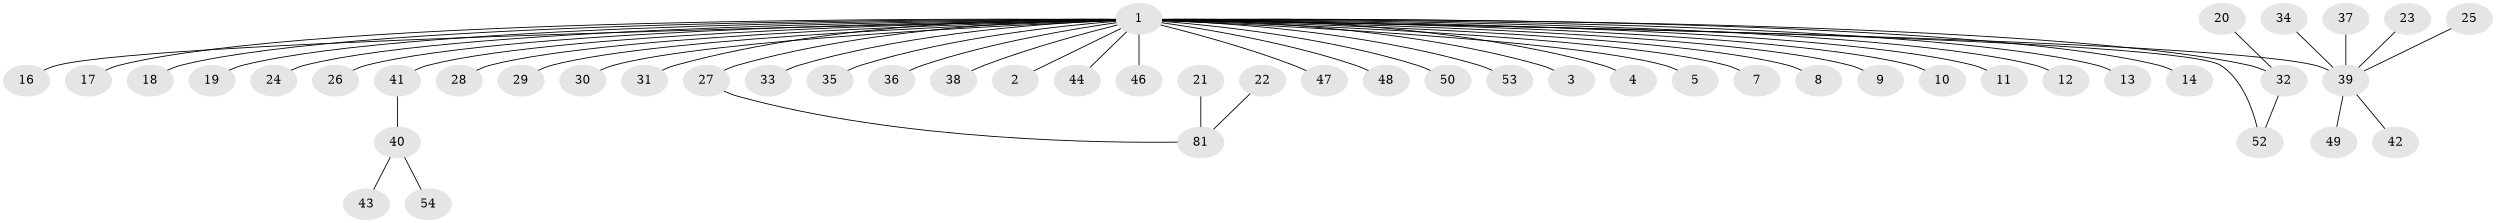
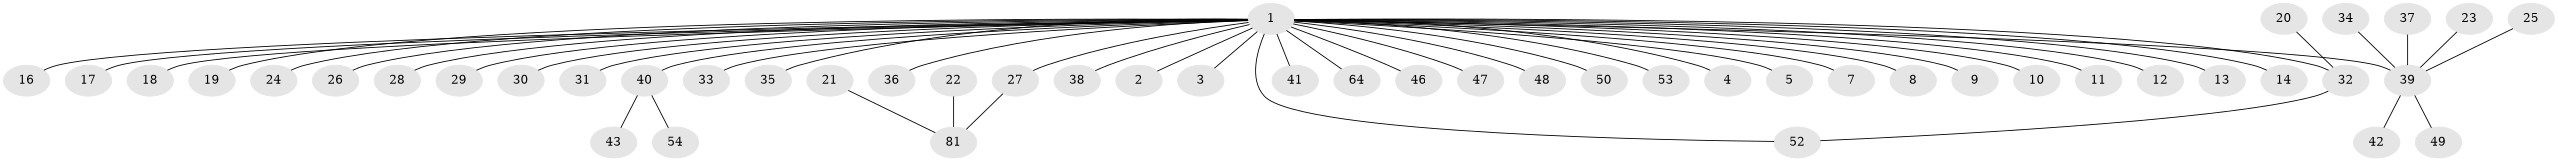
node "44": label "44" -> "64"
edge "41" -- "40": now "1" -- "40"
